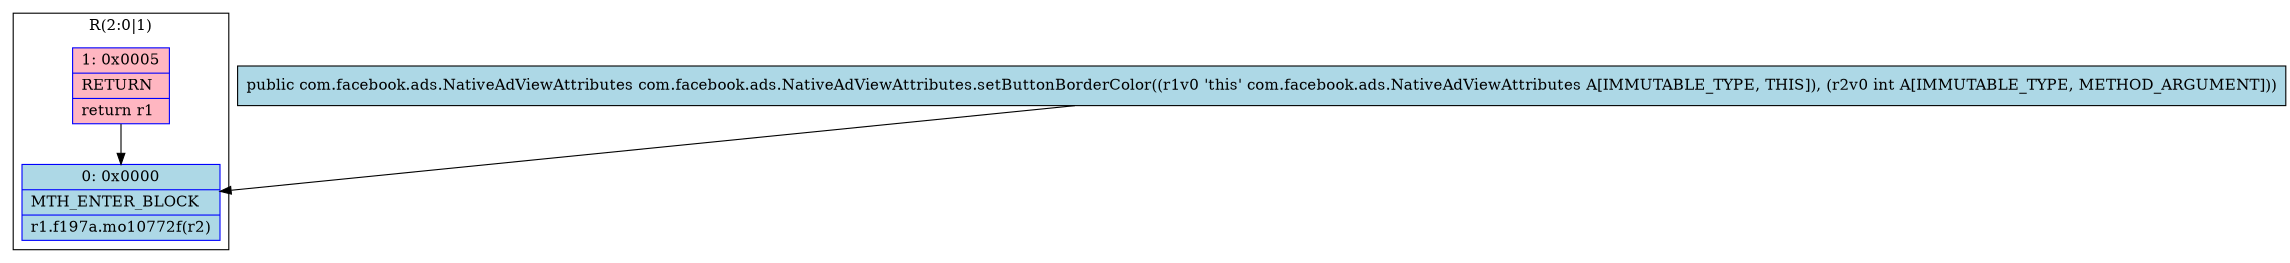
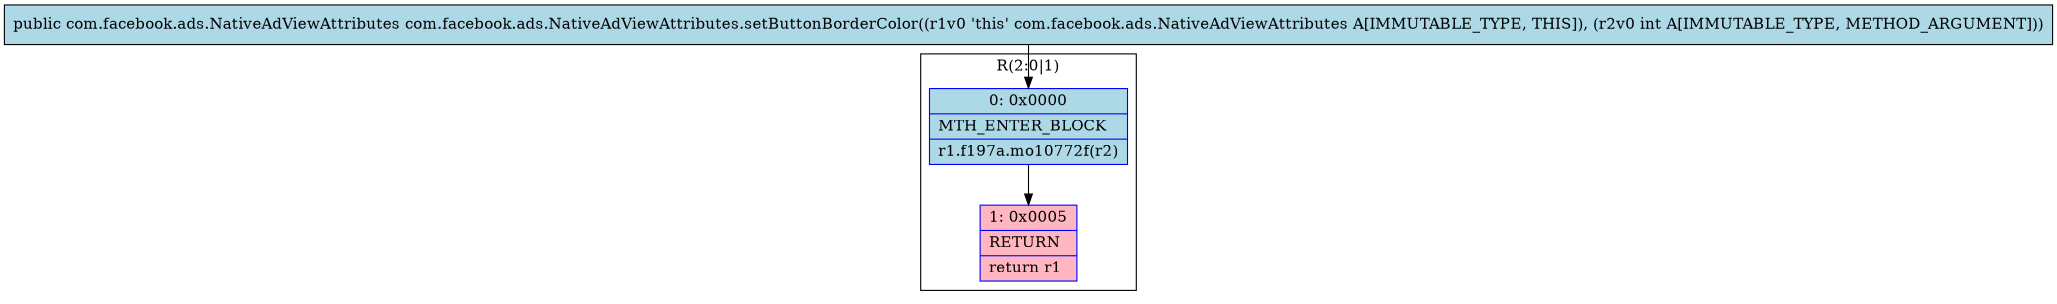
edge "1: 0x0005" -> "0: 0x0000": reversed
